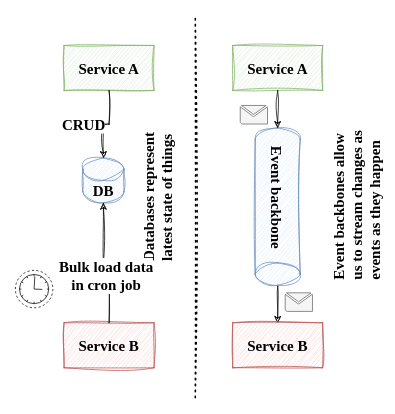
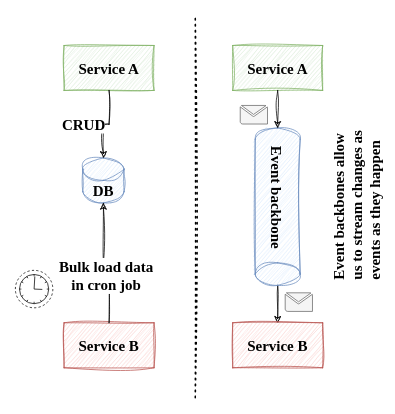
node "Databases represent latest state of things": removed
